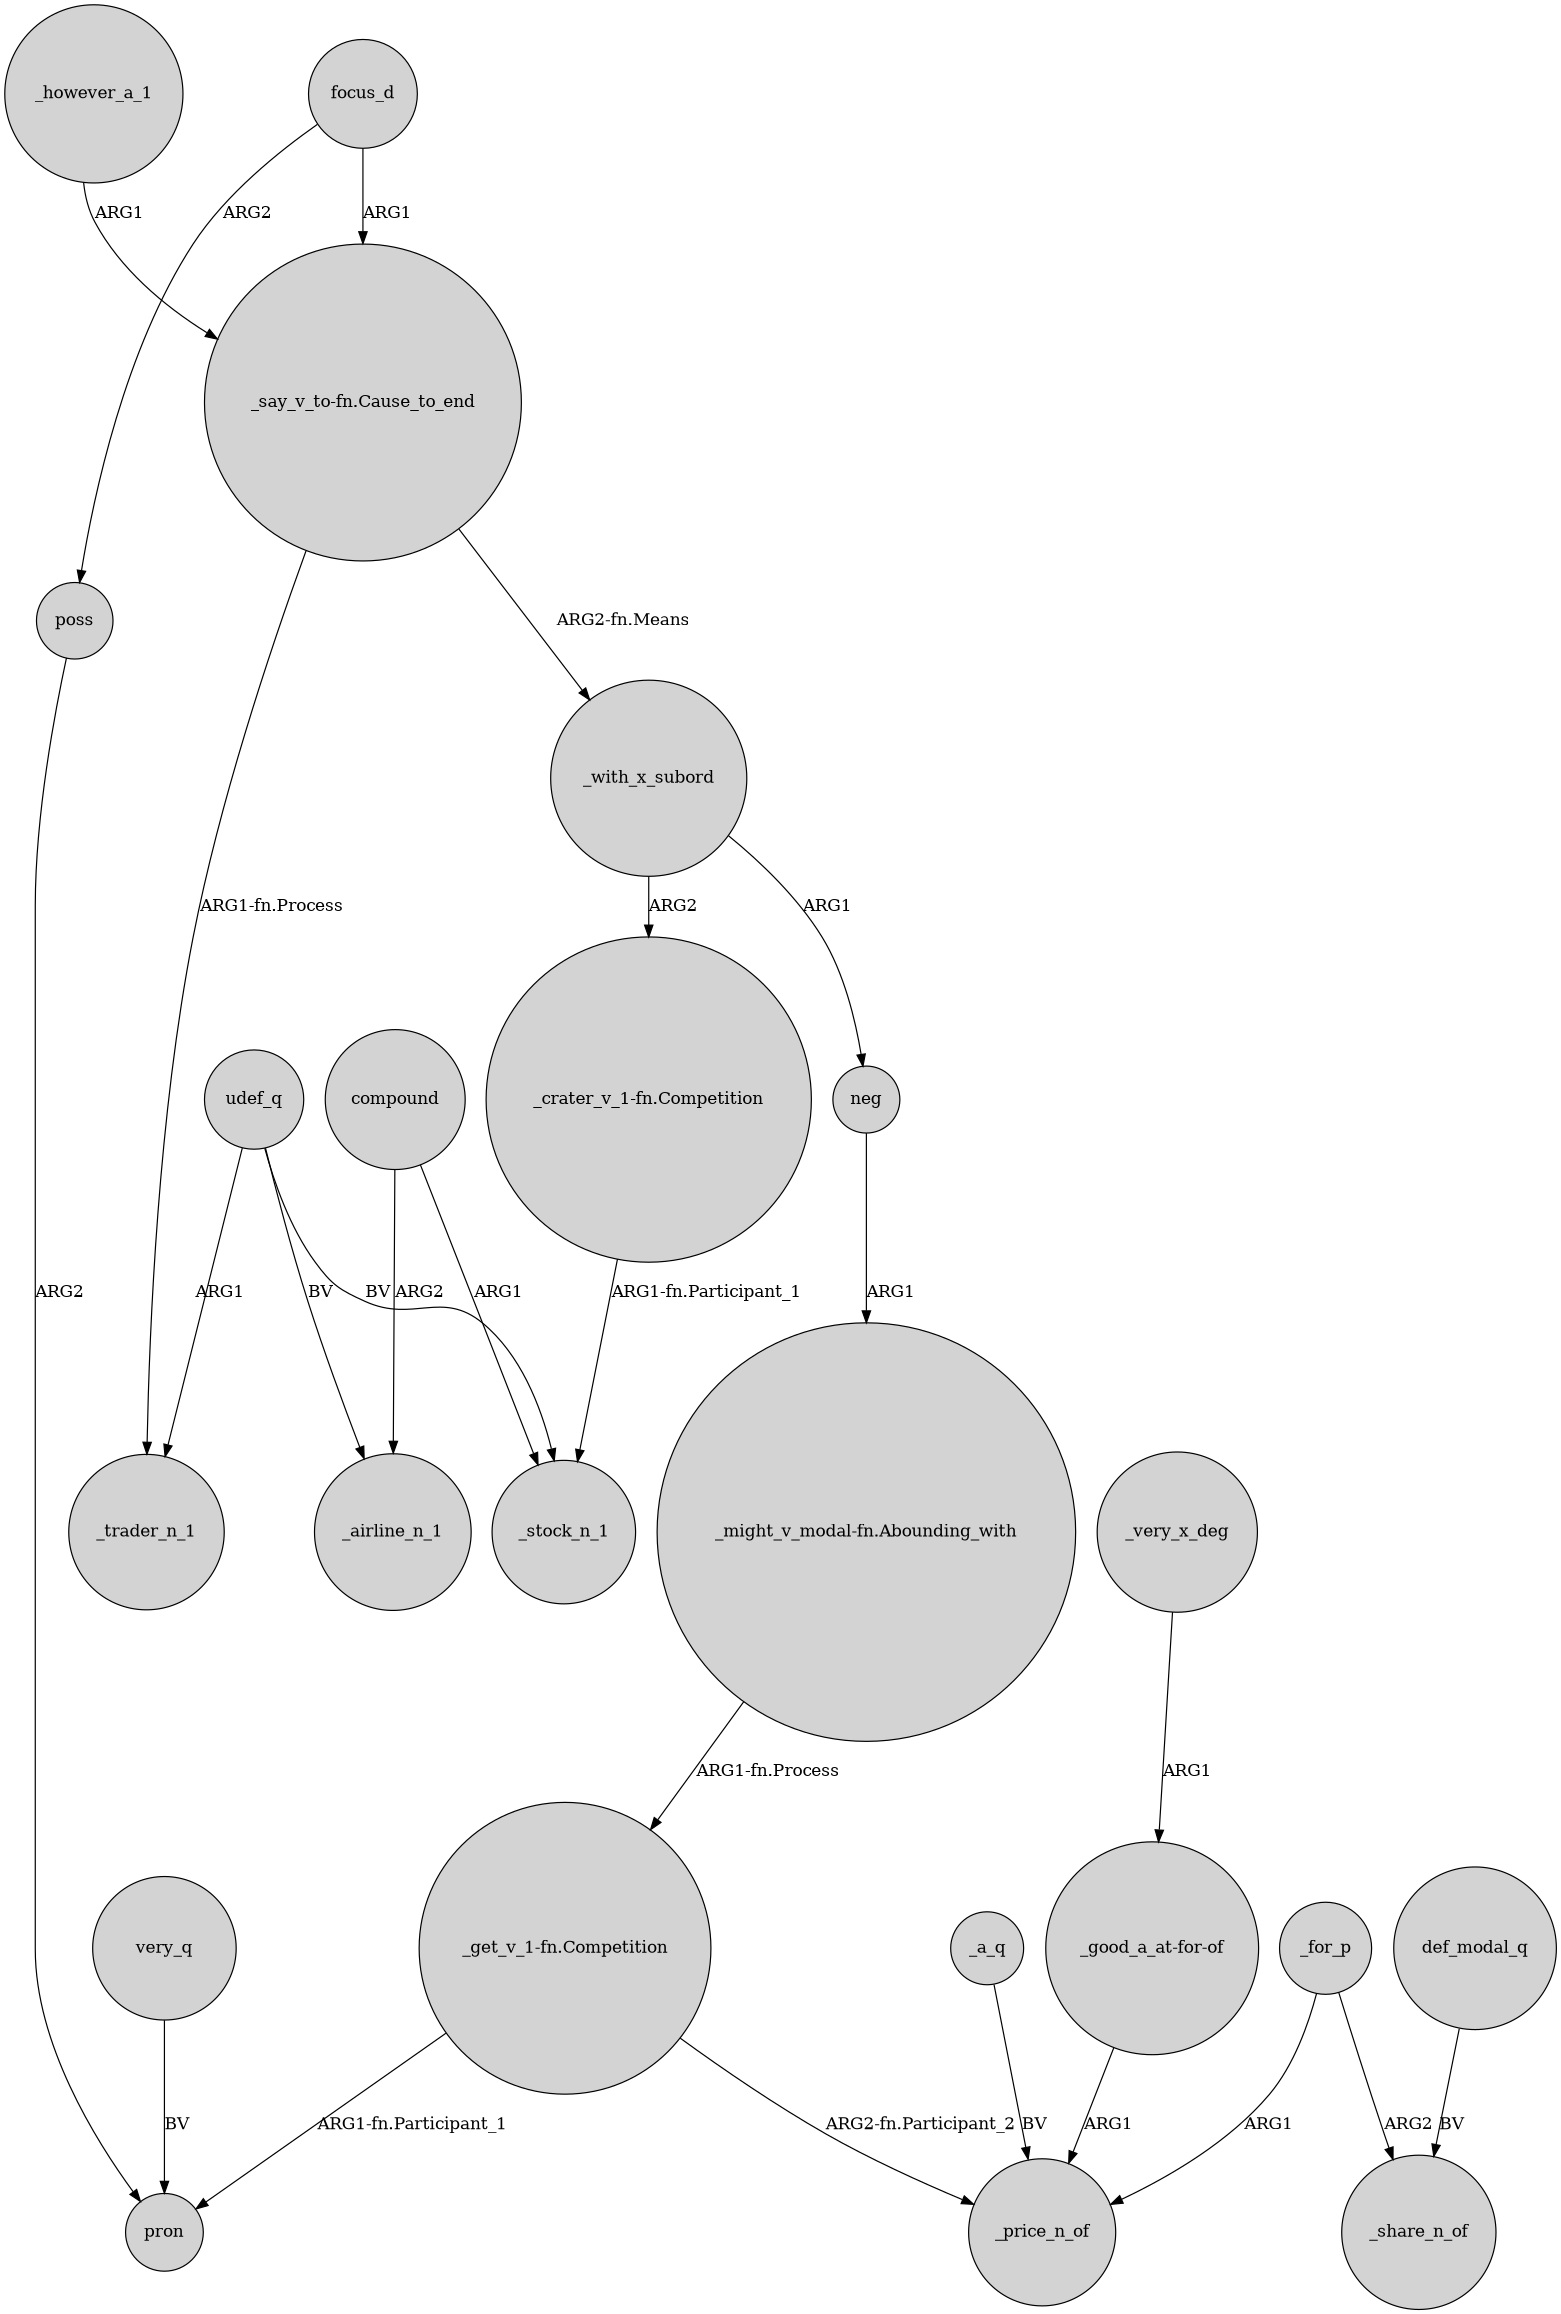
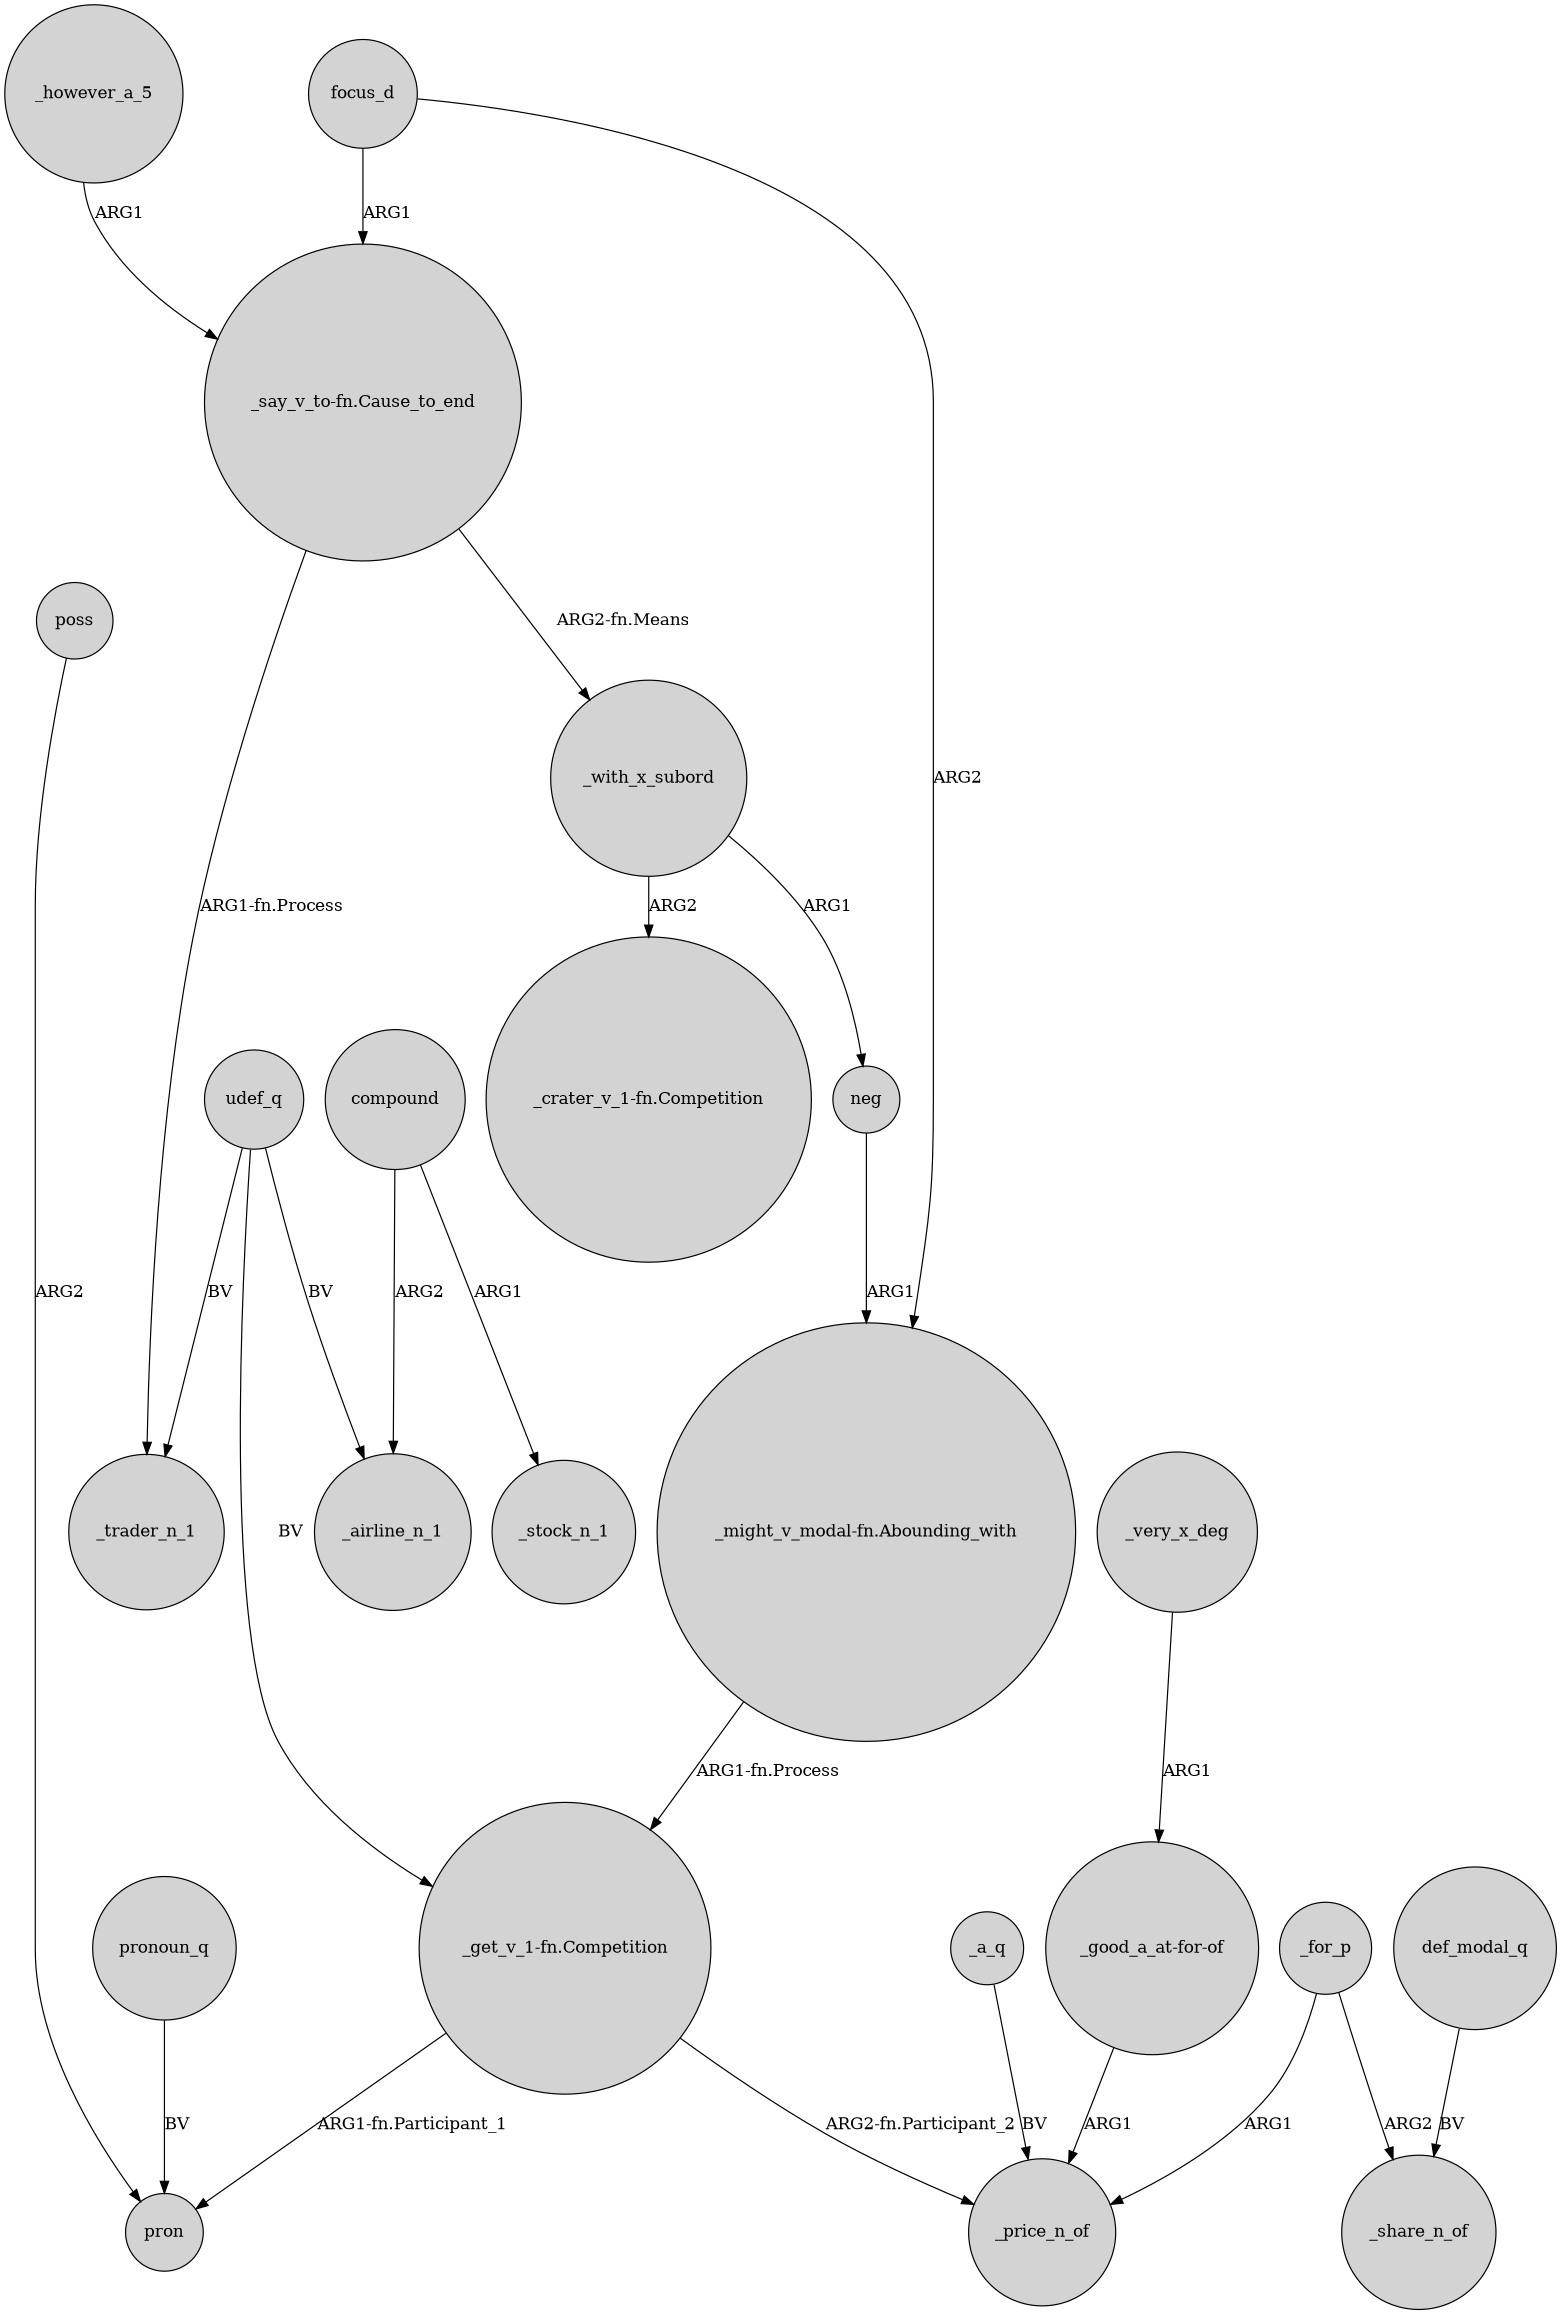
node "_however_a_1": label "_however_a_1" -> "_however_a_5"
edge "focus_d" -> "poss": now "focus_d" -> "_might_v_modal-fn.Abounding_with"
edge "udef_q" -> "_trader_n_1": label "ARG1" -> "BV"
edge "udef_q" -> "_stock_n_1": now "udef_q" -> "_get_v_1-fn.Competition"
edge "_crater_v_1-fn.Competition" -> "_stock_n_1": removed, label "ARG1-fn.Participant_1"
node "very_q": label "very_q" -> "pronoun_q"
